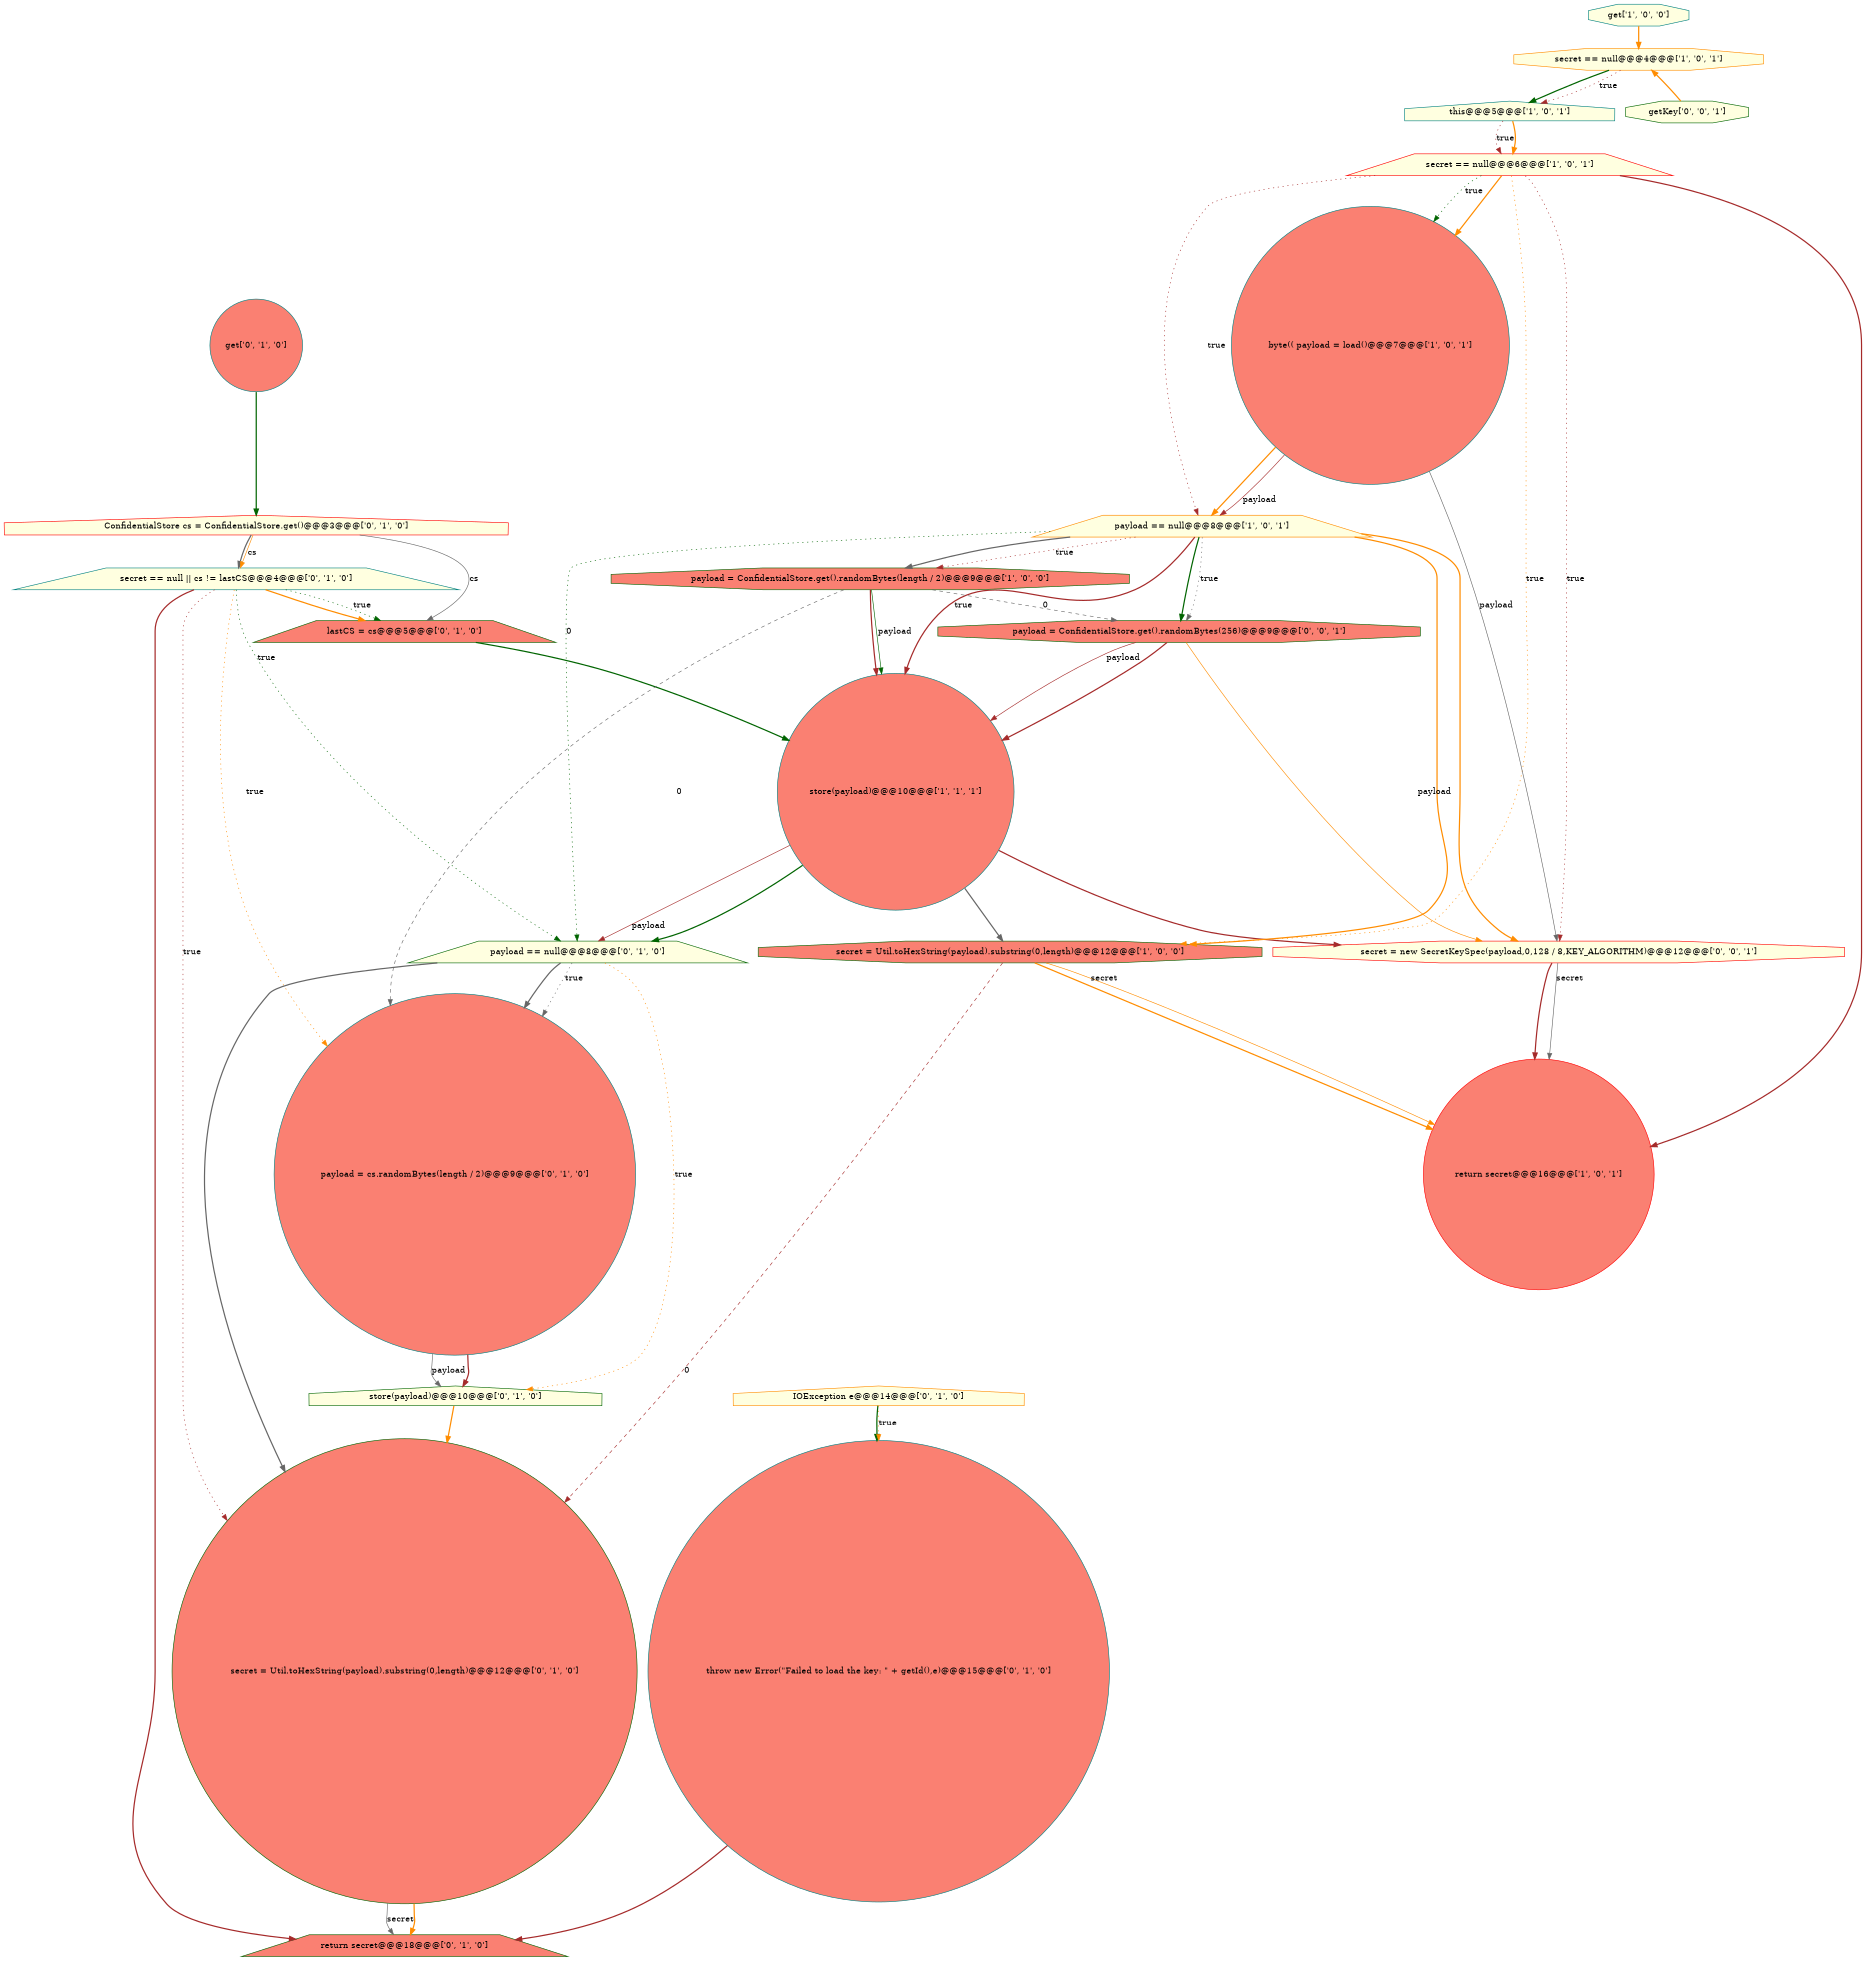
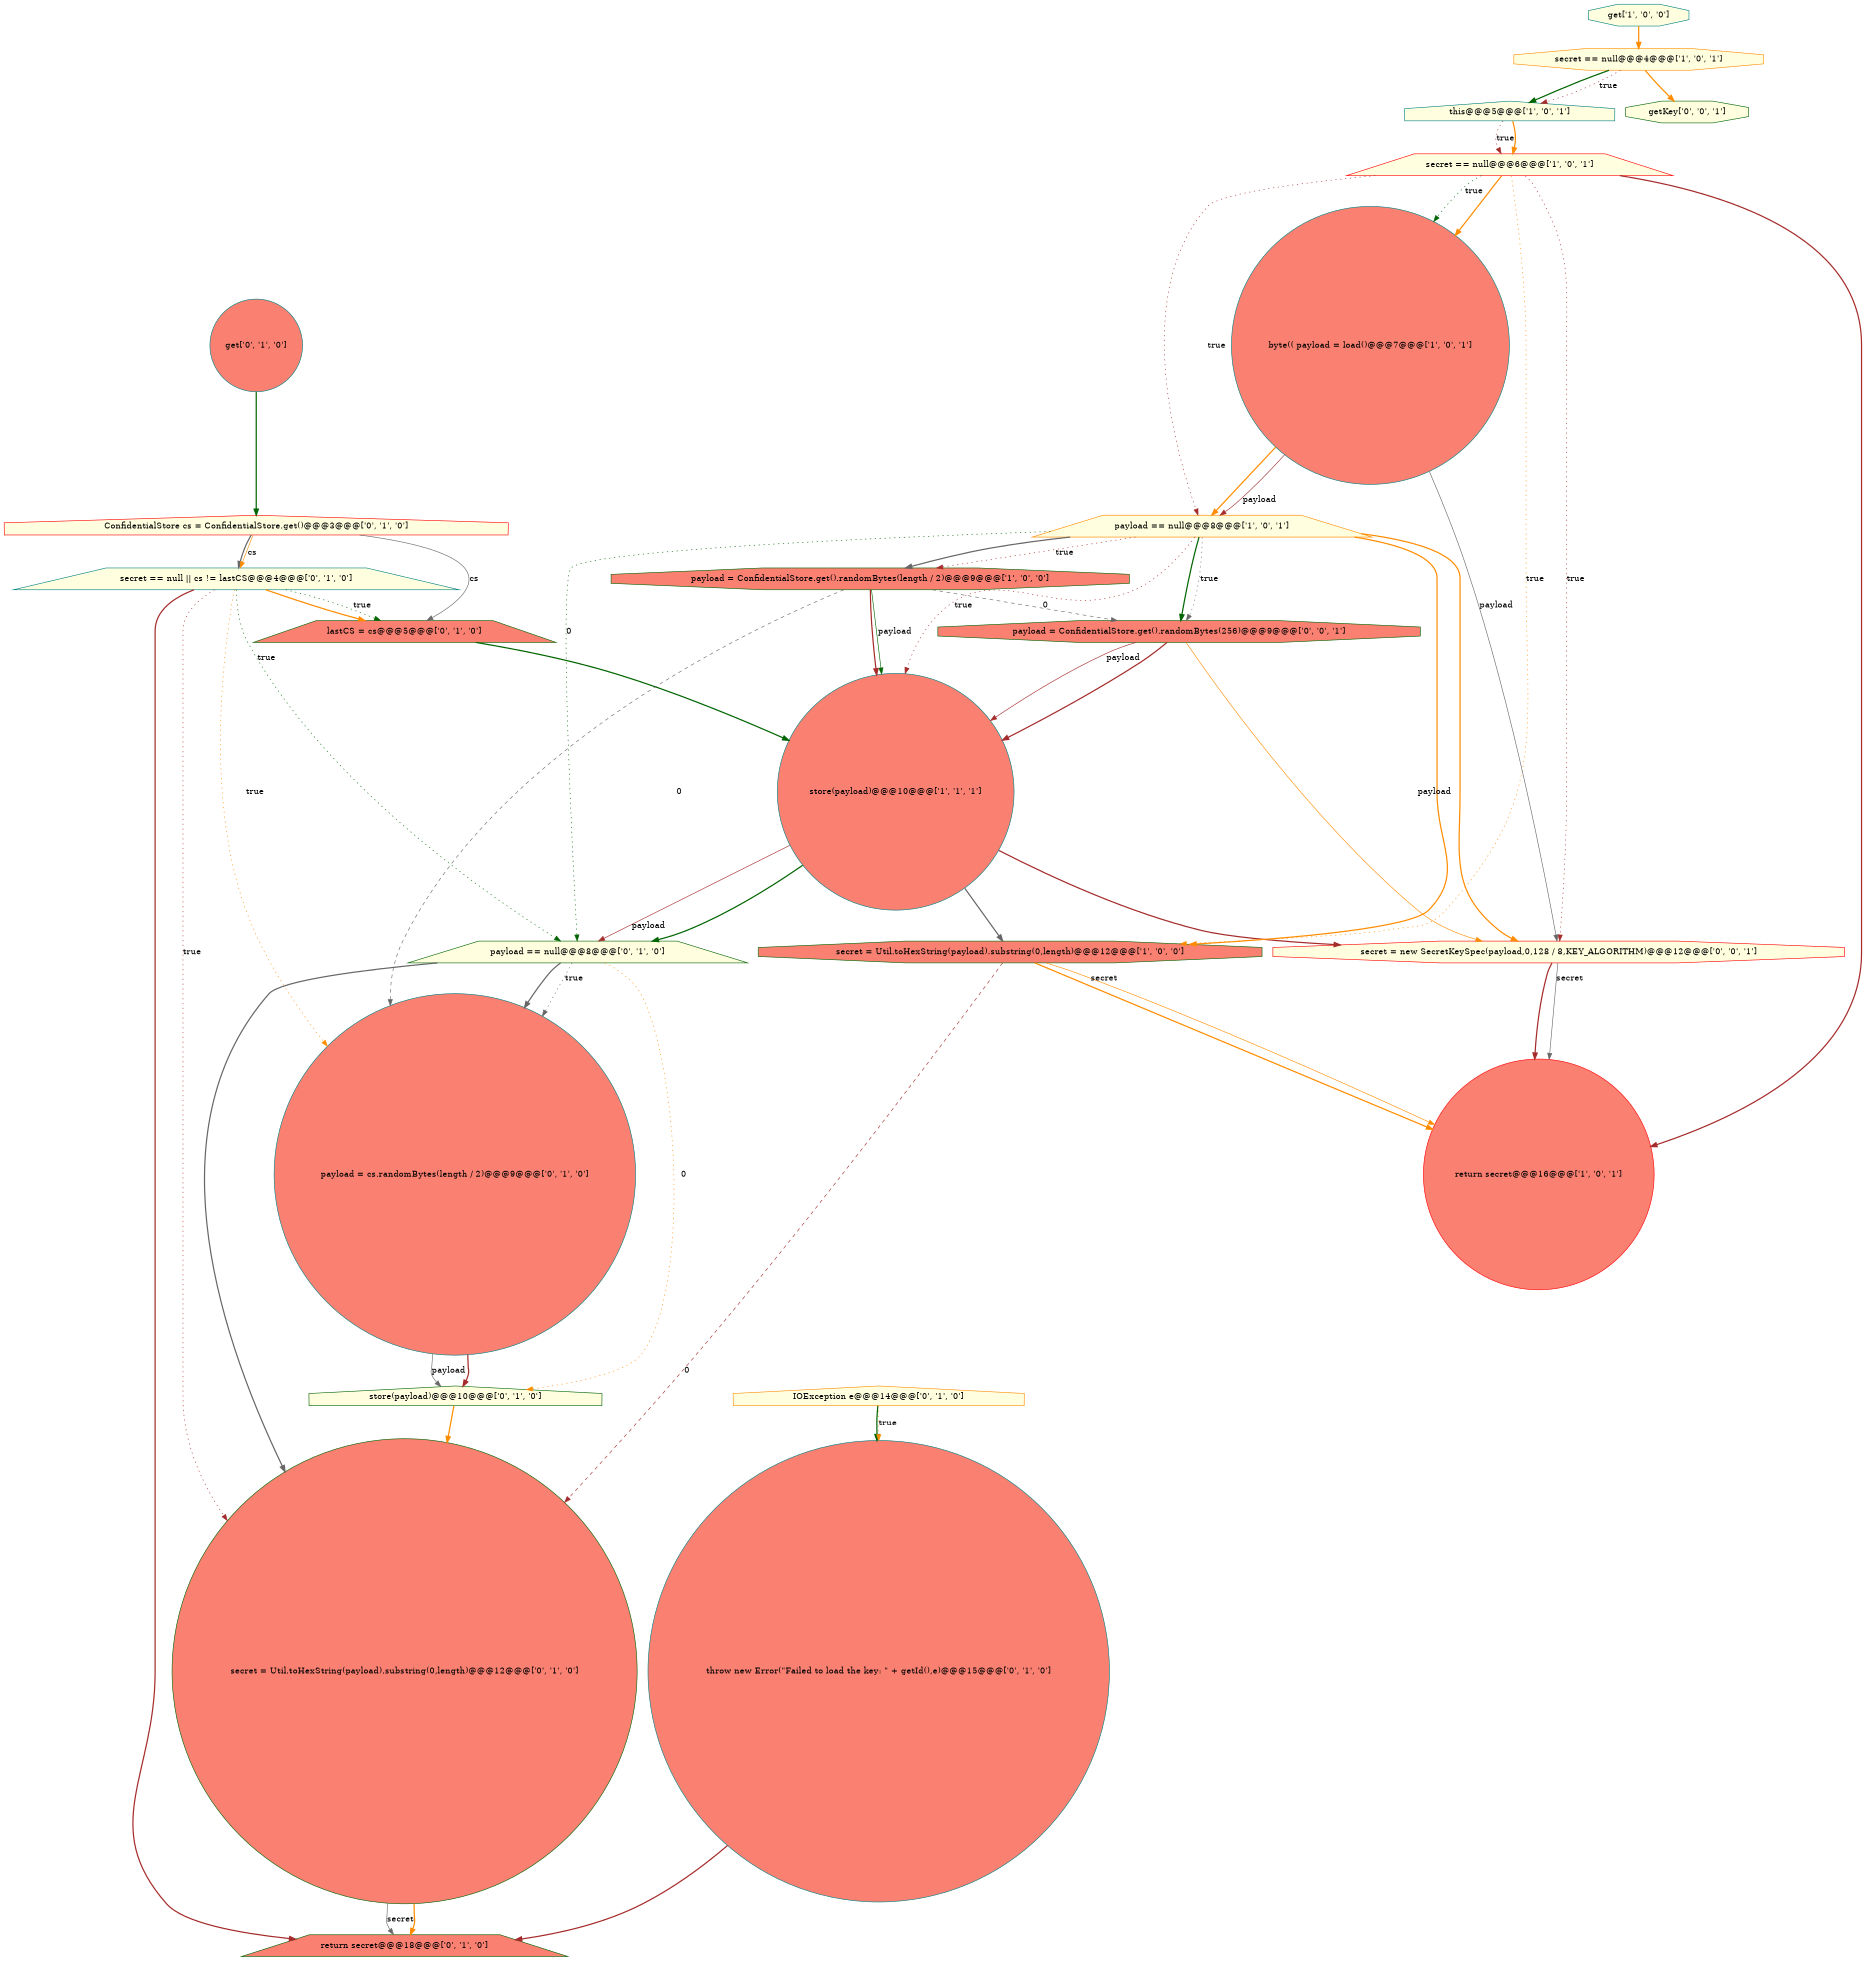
edge "getKey['0', '0', '1']" -> "secret == null@@@4@@@['1', '0', '1']": reversed
edge "payload == null@@@8@@@['1', '0', '1']" -> "store(payload)@@@10@@@['1', '1', '1']": style bold -> dotted
edge "payload == null@@@8@@@['0', '1', '0']" -> "store(payload)@@@10@@@['0', '1', '0']": label "true" -> "0"
